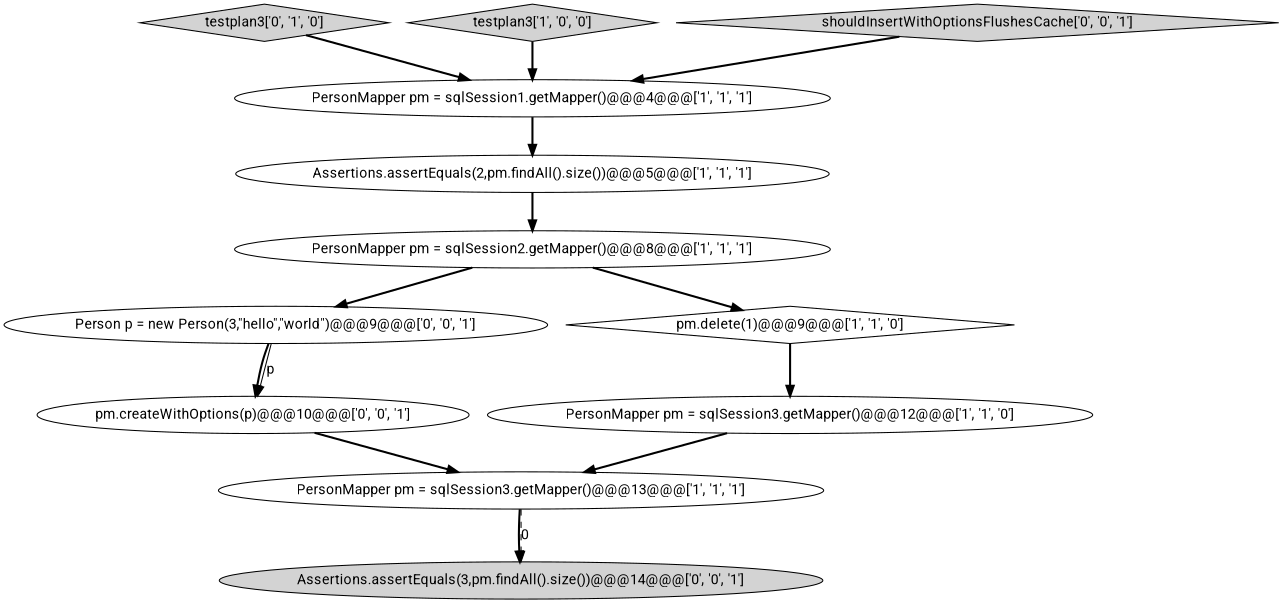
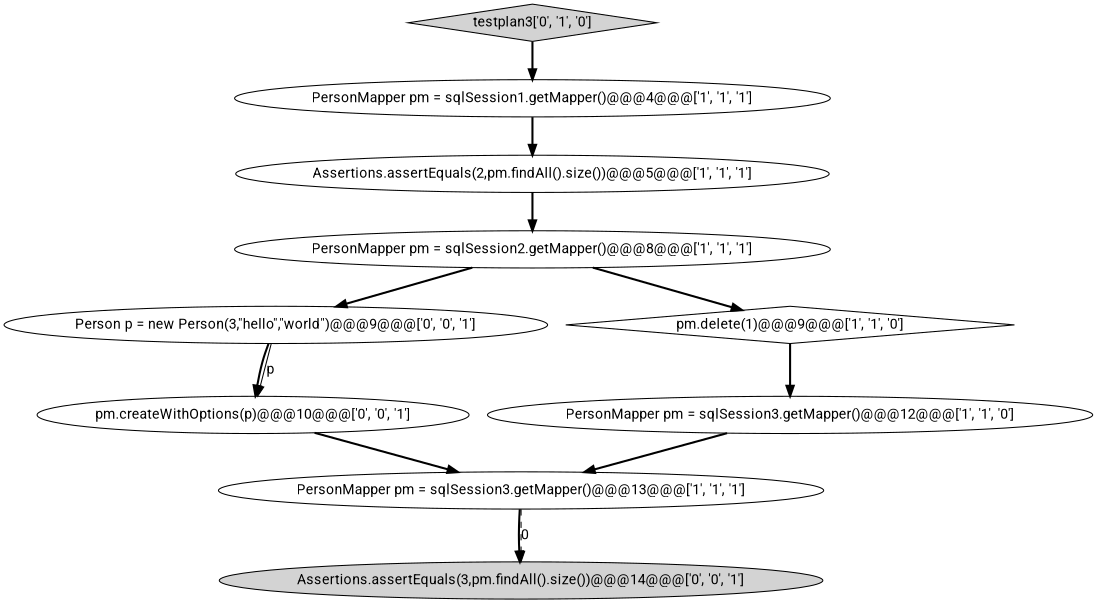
node "testplan3['1', '0', '0']": removed
node "shouldInsertWithOptionsFlushesCache['0', '0', '1']": removed
